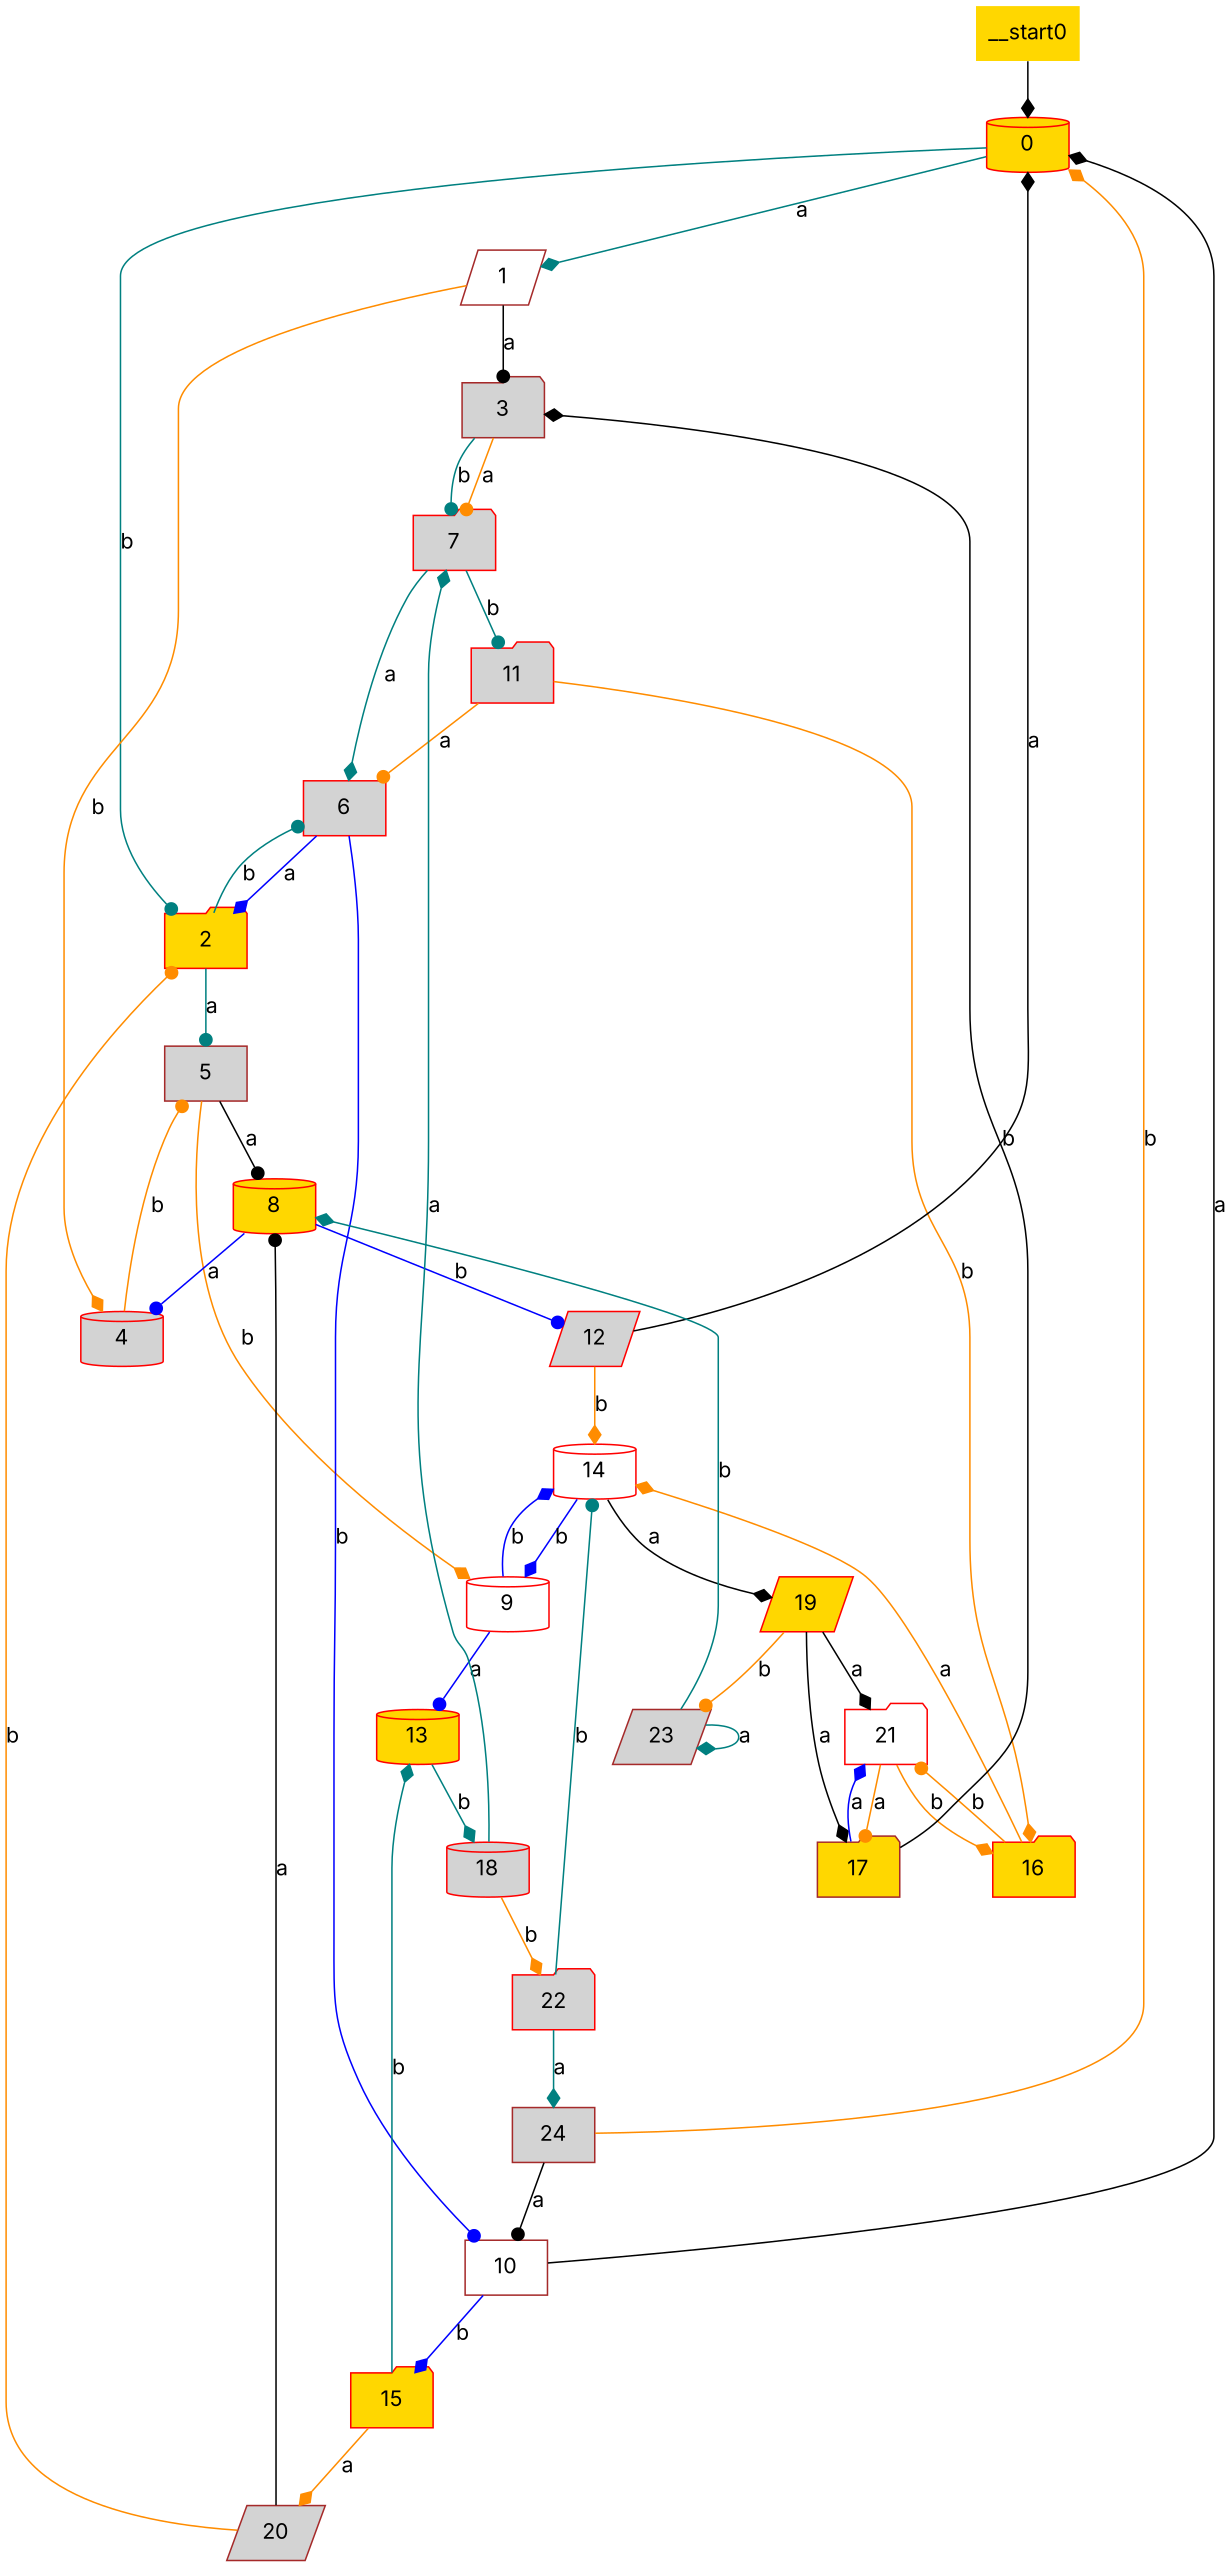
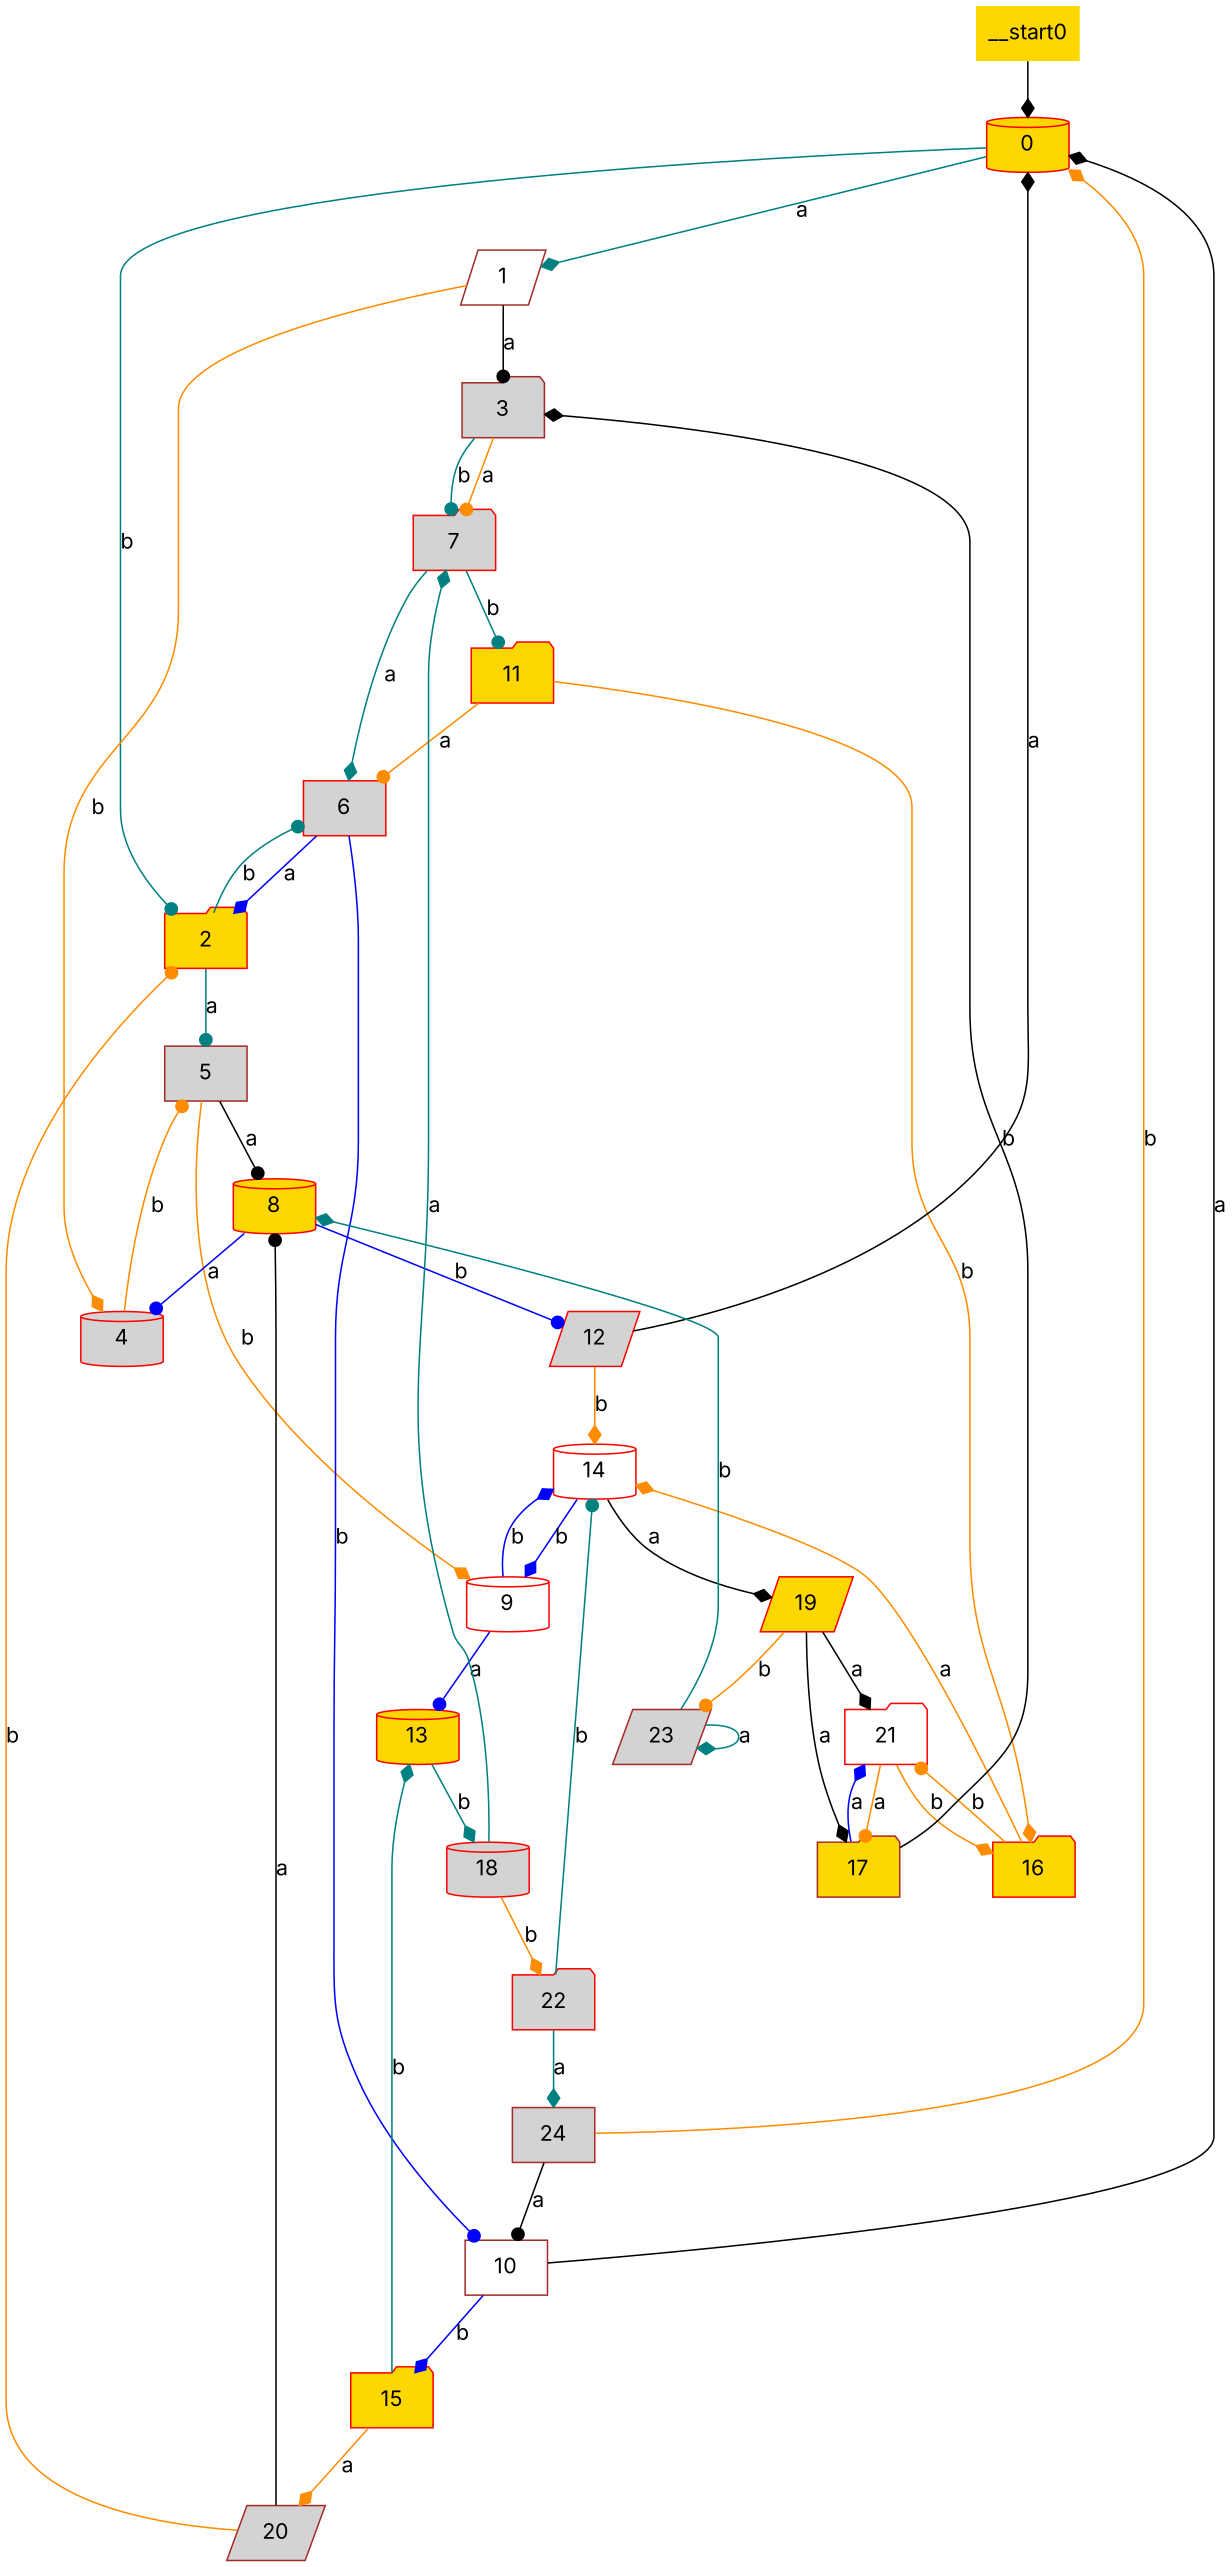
node "11": fillcolor lightgrey -> gold
